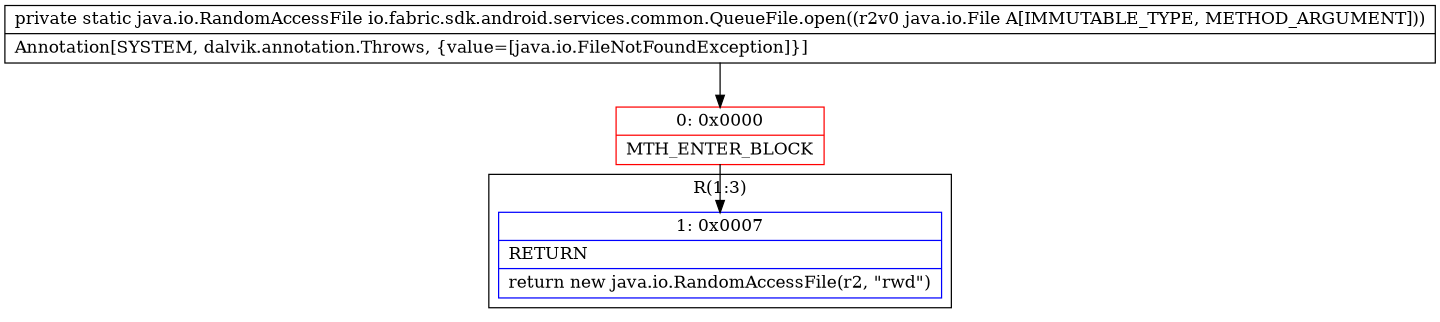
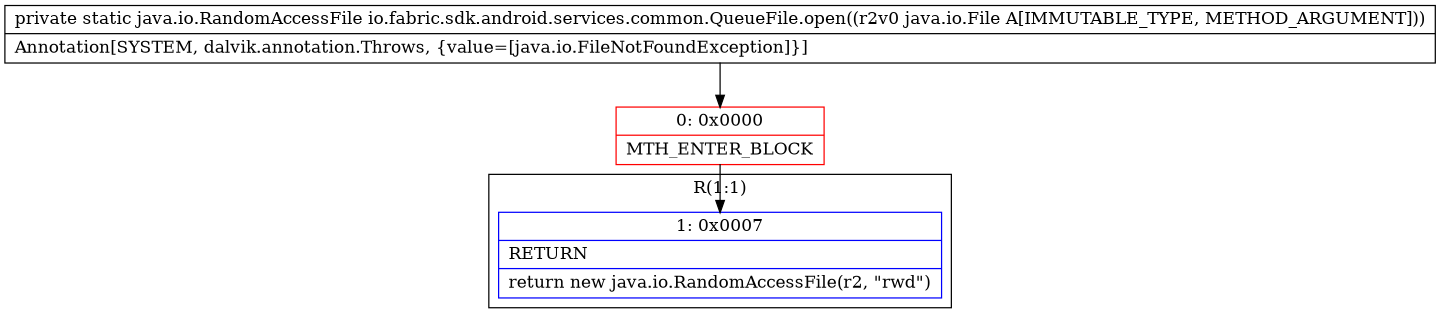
cluster "R(1:3)": label "R(1:3)" -> "R(1:1)"
